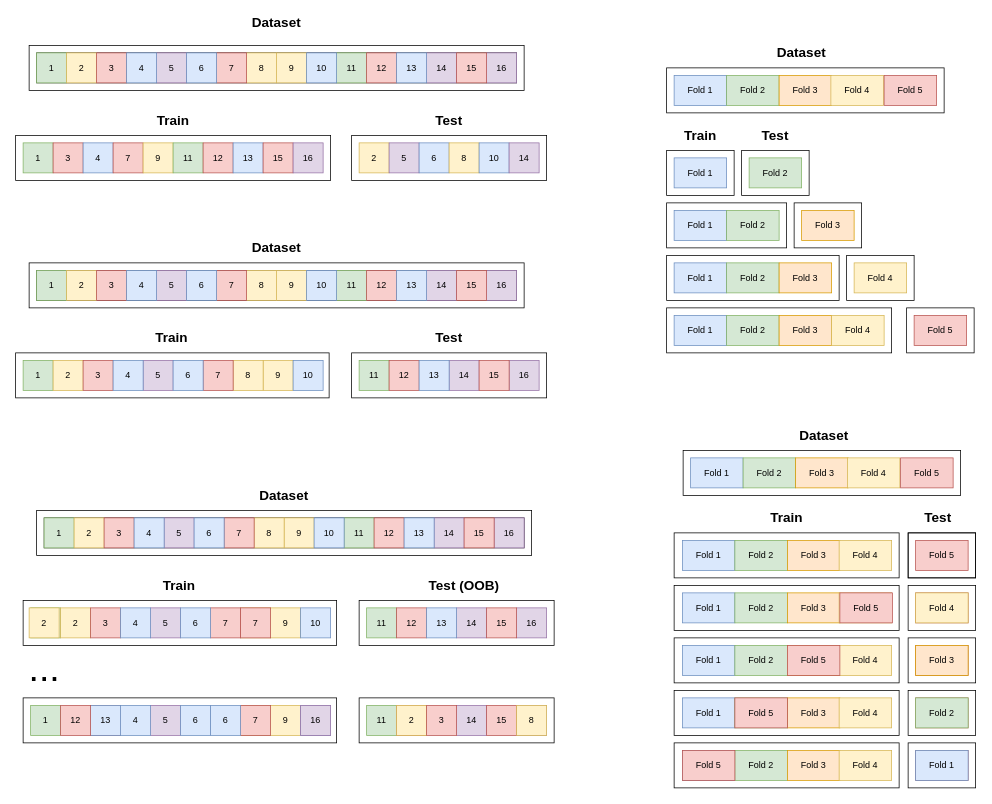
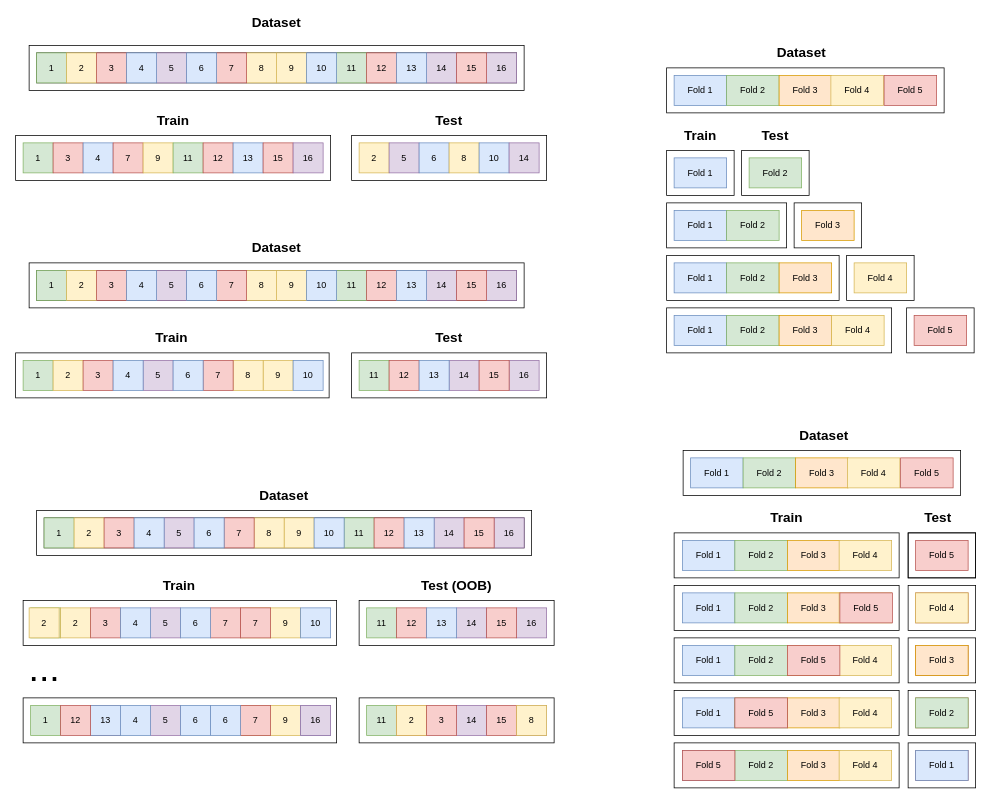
node "Test (OOB)": moved (464, 585) -> (456, 585)
